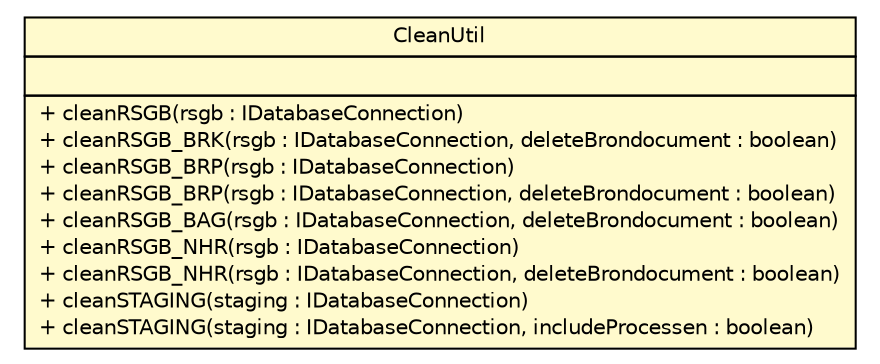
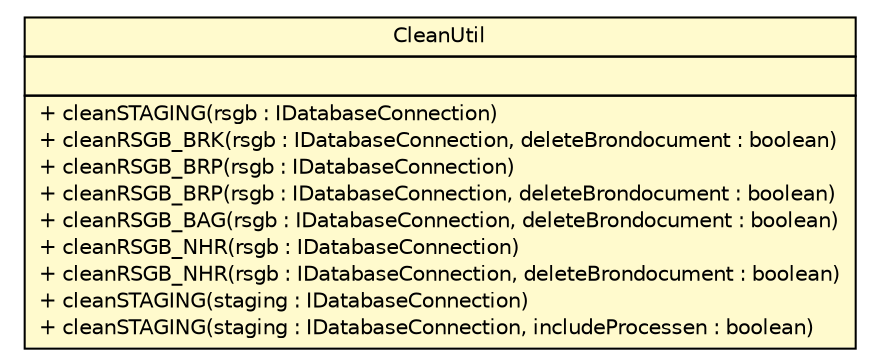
node "CleanUtil": text "+ cleanRSGB(rsgb : IDatabaseConnection)" -> "+ cleanSTAGING(rsgb : IDatabaseConnection)"
